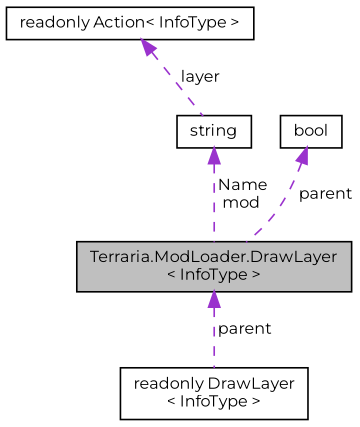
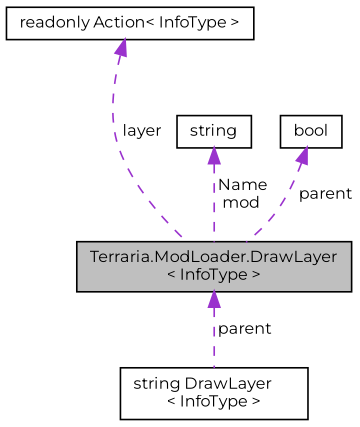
edge "string" -> "readonly Action< InfoType >": now "Terraria.ModLoader.DrawLayer < InfoType >" -> "readonly Action< InfoType >"
node "readonly DrawLayer < InfoType >": label "readonly DrawLayer < InfoType >" -> "string DrawLayer < InfoType >"
